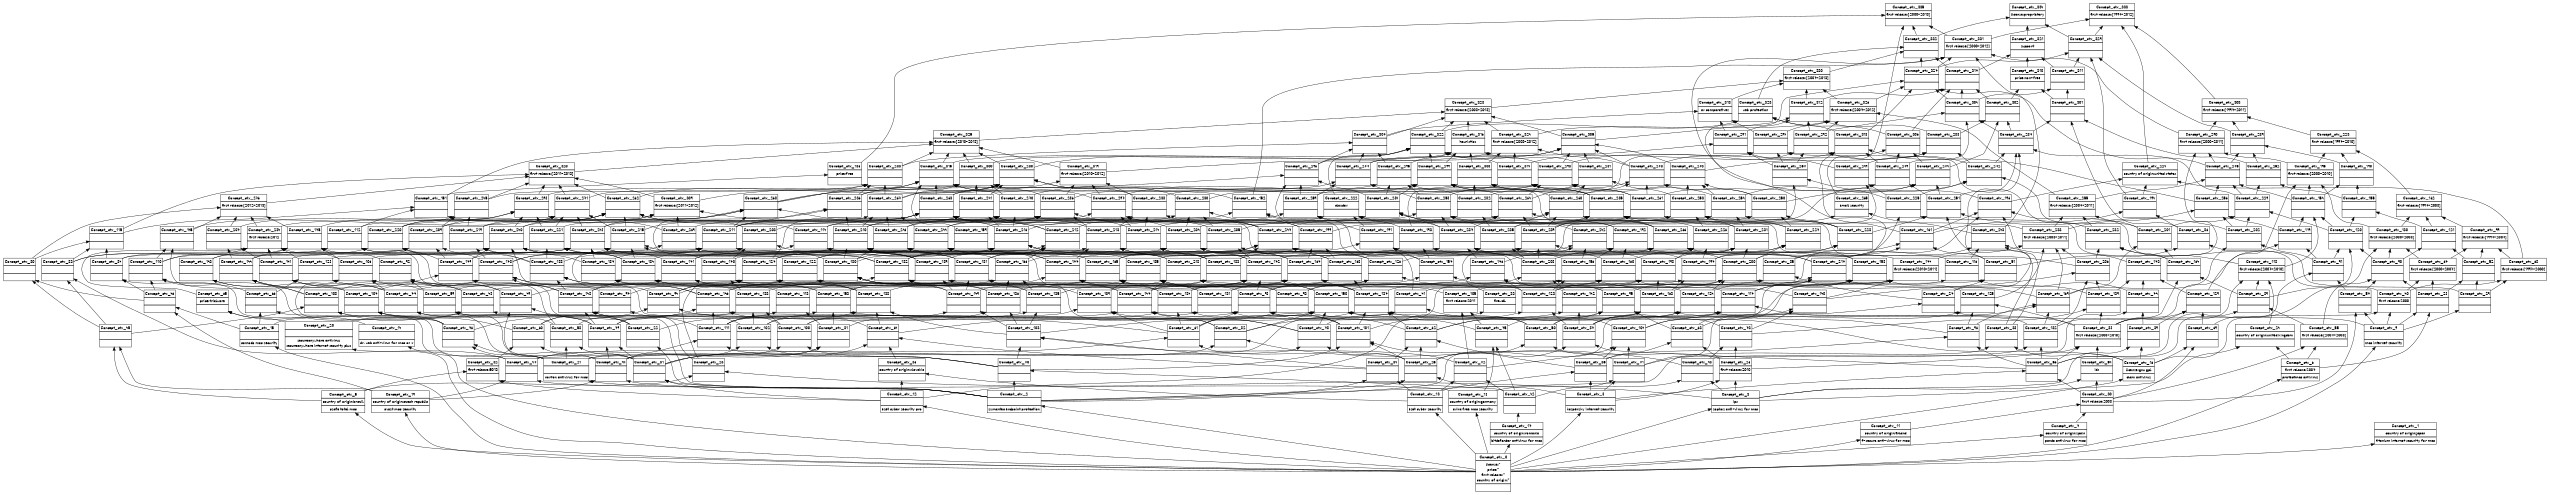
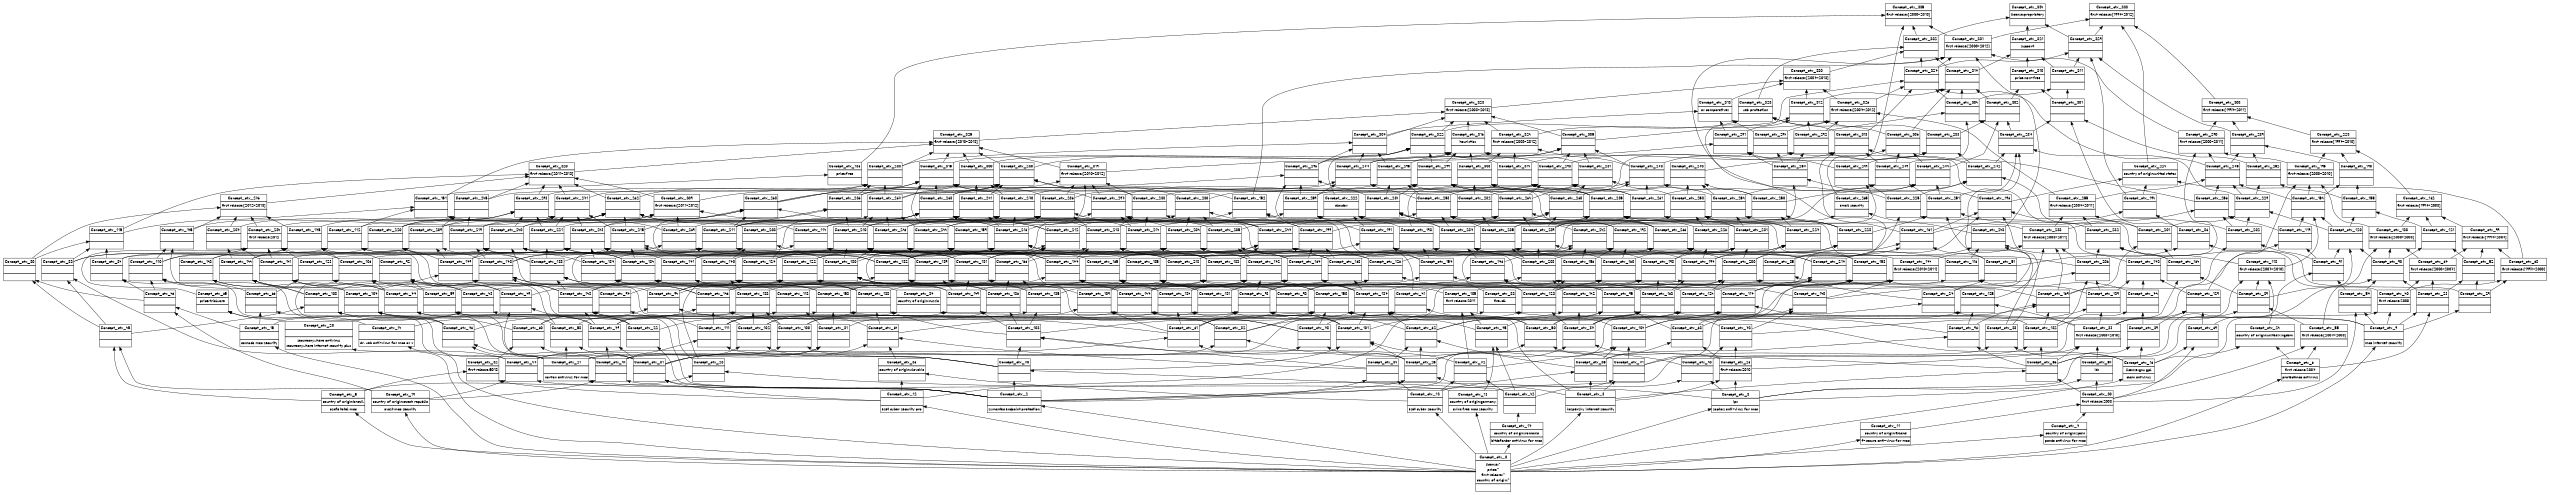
edge "Concept_ctx_273" -> "Concept_ctx_305": removed
node "Concept_ctx_37": added
edge "Concept_ctx_9" -> "Concept_ctx_33": added
node "Concept_ctx_1": removed
